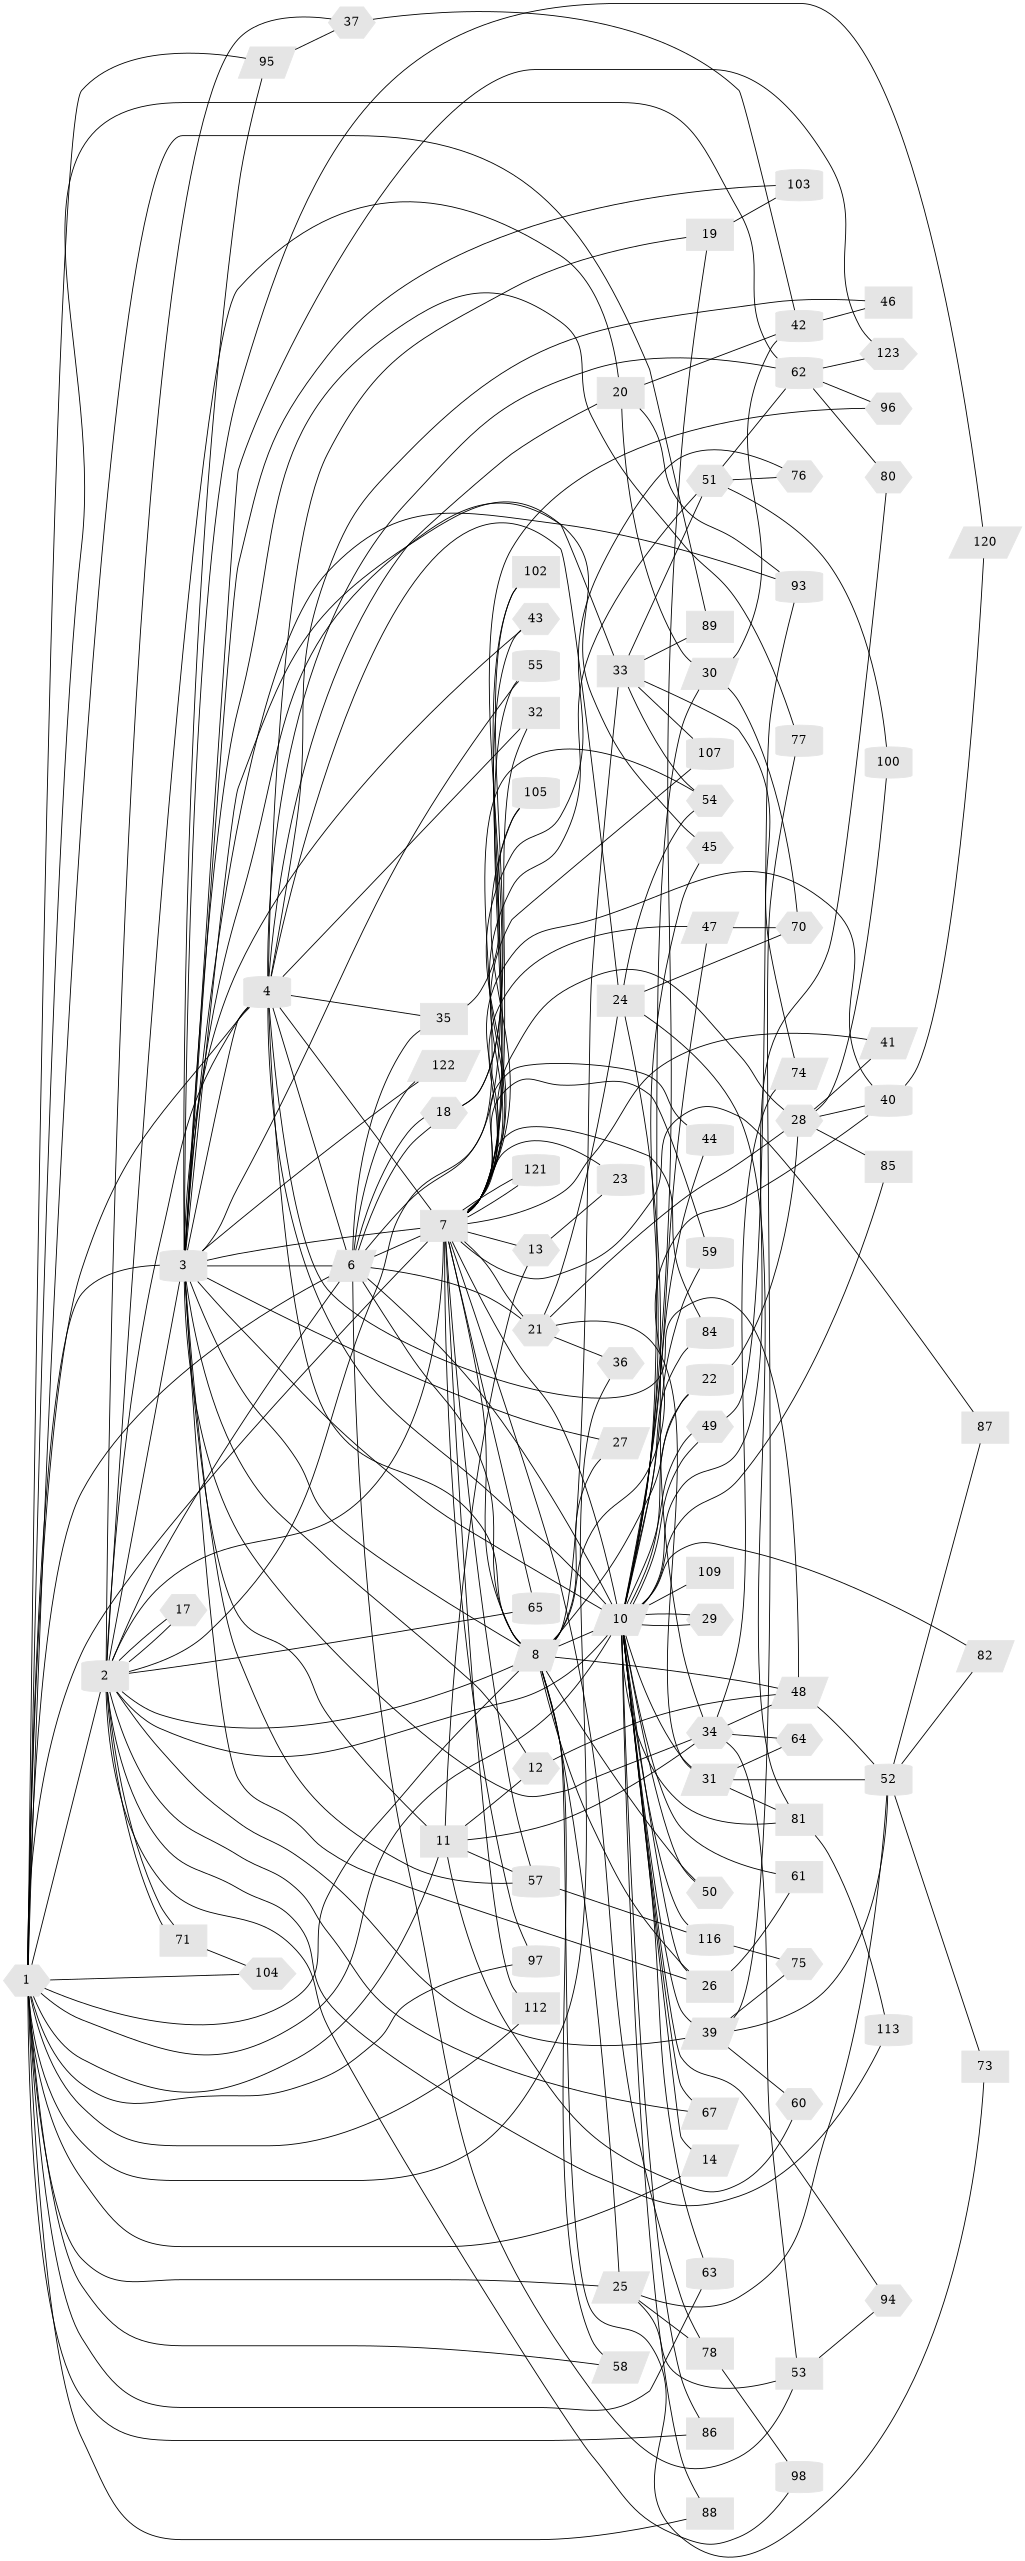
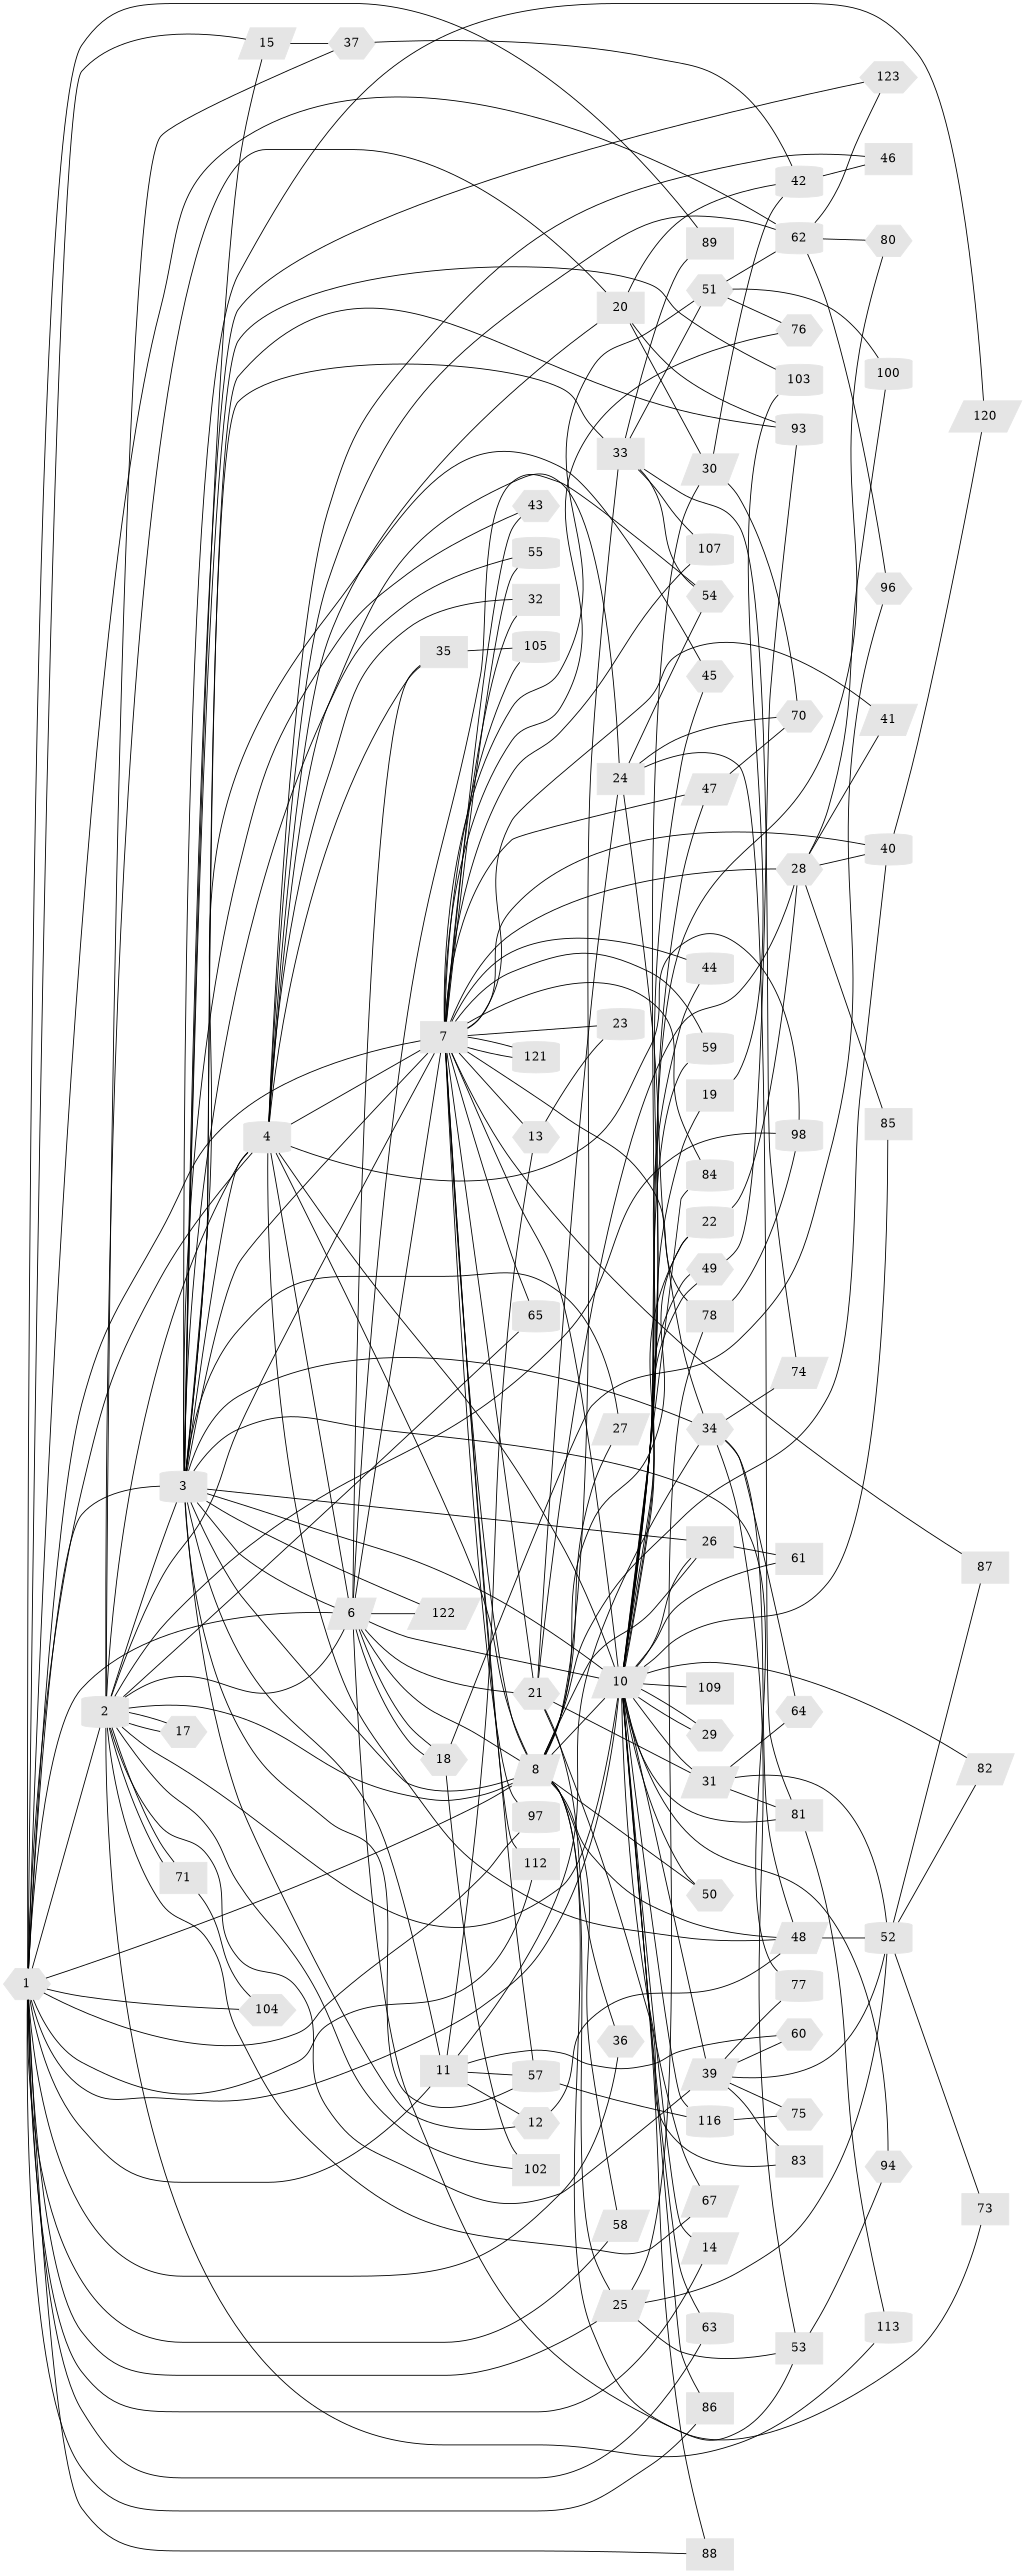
node "95": label "95" -> "15"
edge "19" -- "4": now "98" -- "4"
node "83": added
